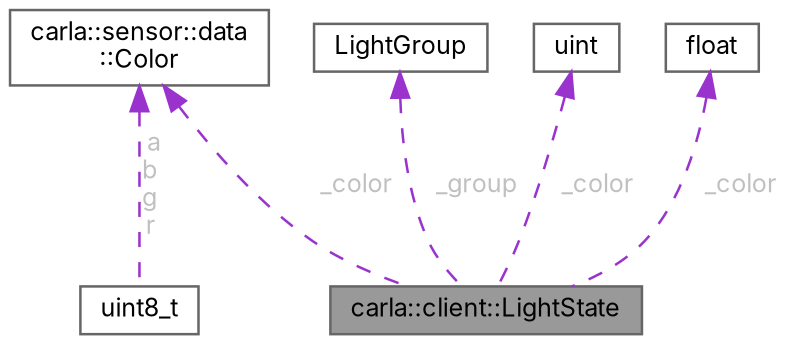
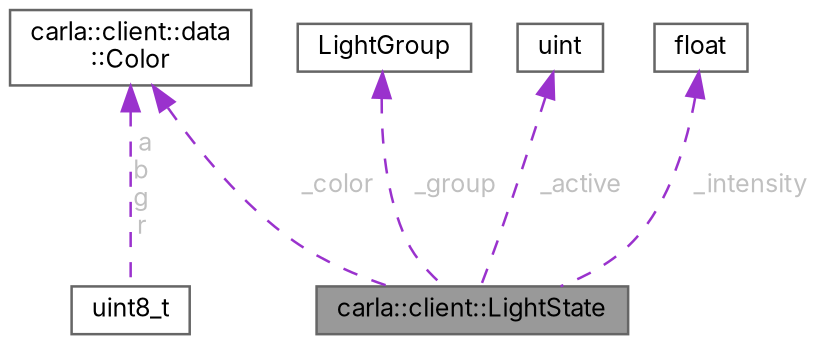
node "carla::sensor::data ::Color": label "carla::sensor::data ::Color" -> "carla::client::data ::Color"
edge "carla::client::LightState" -> "uint": label " _color" -> " _active"
edge "carla::client::LightState" -> "float": label " _color" -> " _intensity"
